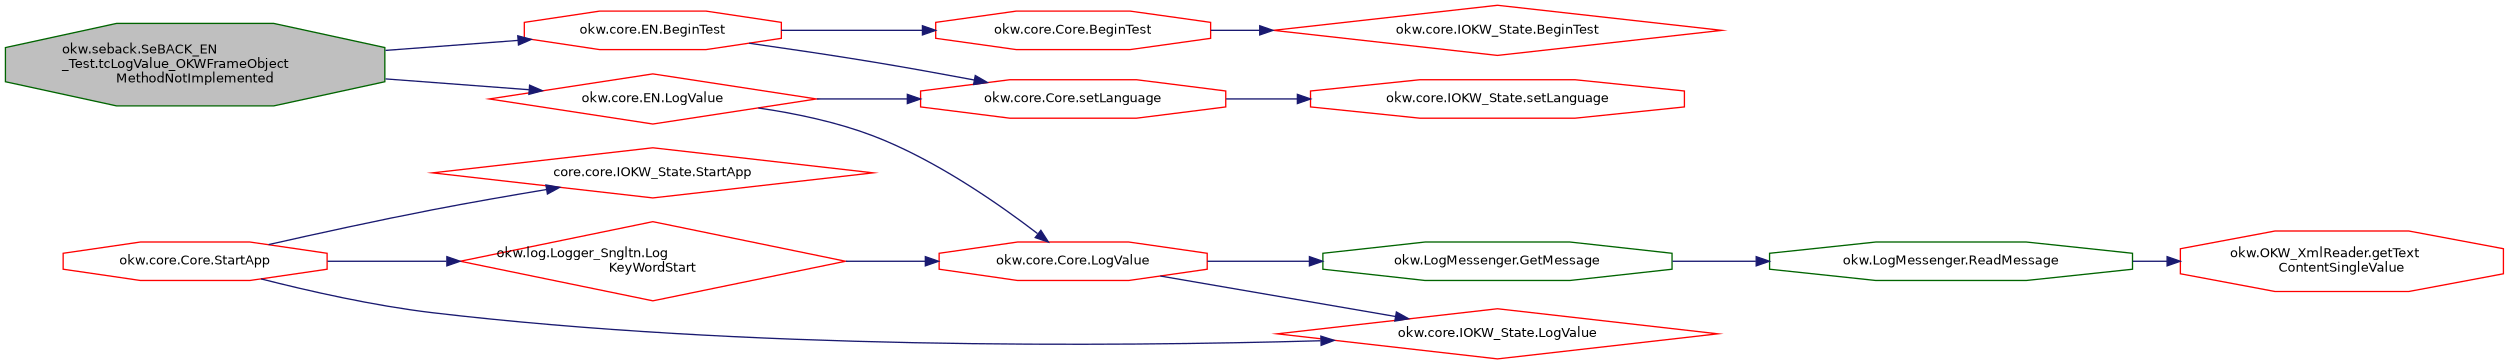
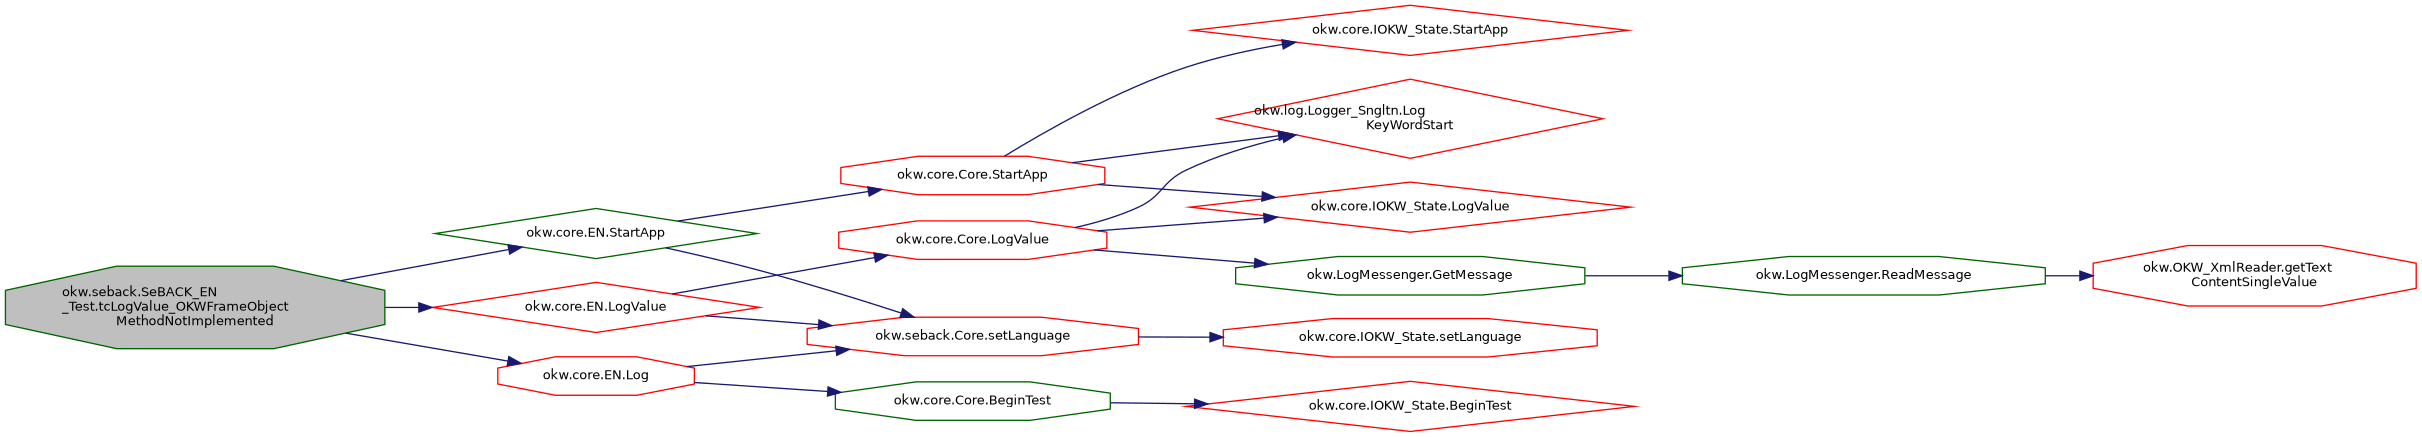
node "okw.core.EN.BeginTest": label "okw.core.EN.BeginTest" -> "okw.core.EN.Log"
node "okw.core.Core.BeginTest": color red -> darkgreen
node "okw.core.Core.setLanguage": label "okw.core.Core.setLanguage" -> "okw.seback.Core.setLanguage"
node "core.core.IOKW_State.StartApp": label "core.core.IOKW_State.StartApp" -> "okw.core.IOKW_State.StartApp"
node "okw.core.EN.StartApp": added
edge "okw.log.Logger_Sngltn.Log KeyWordStart" -> "okw.core.Core.LogValue": reversed
